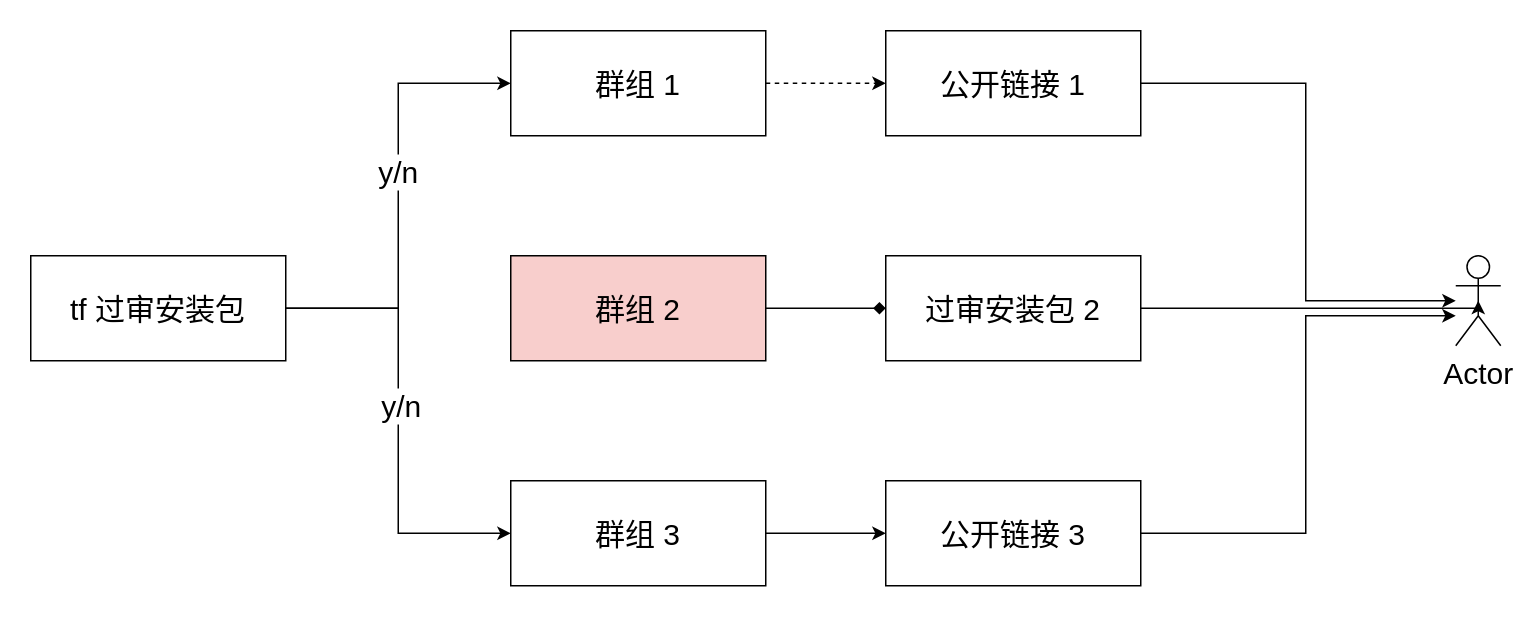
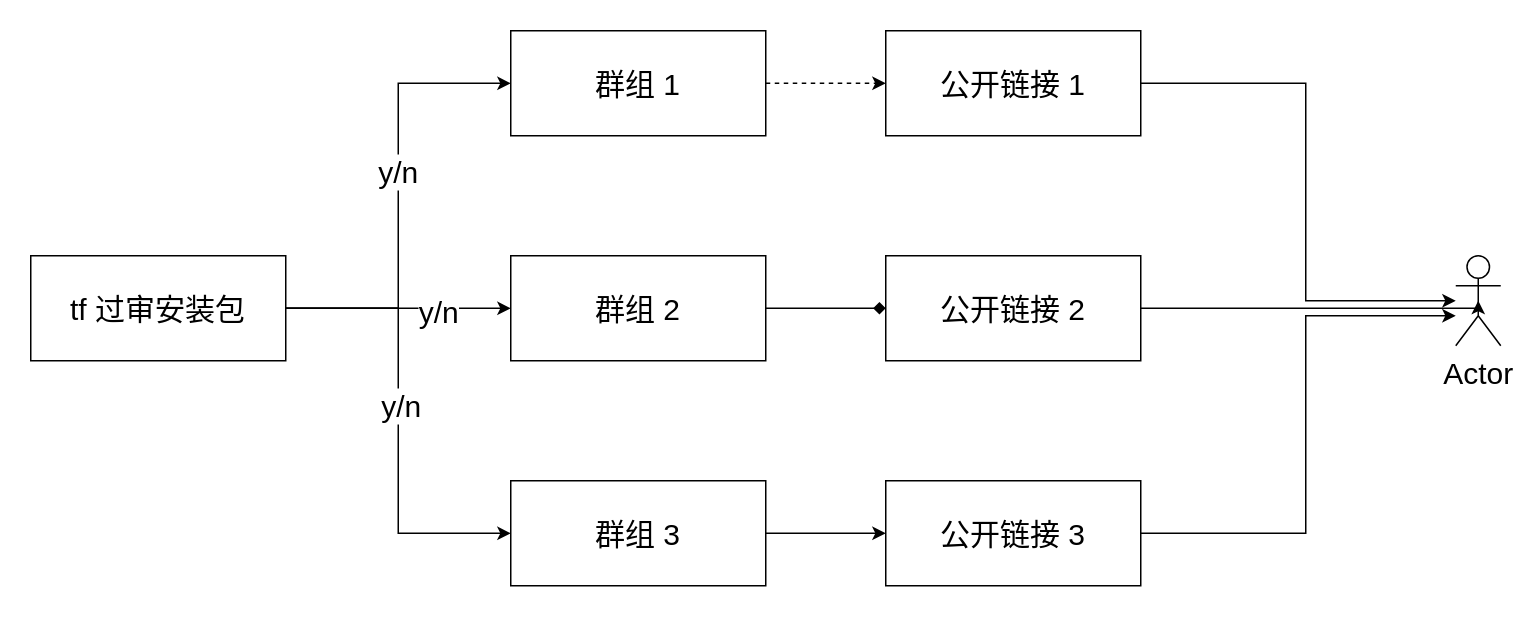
edge "tf 过审安装包" -> "群组 2": added, label "y/n"
node "群组 2": fillcolor #f8cecc -> #ffffff
node "过审安装包 2": label "过审安装包 2" -> "公开链接 2"
